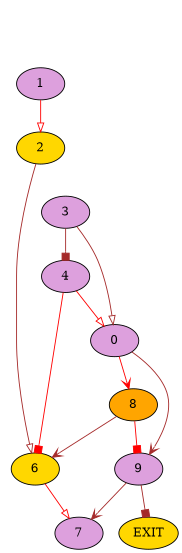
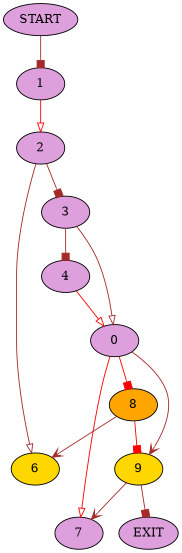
node "START": added
node "2": fillcolor gold -> plum
edge "2" -> "3": added
edge "4" -> "6": removed
edge "0" -> "8": arrowhead vee -> box
node "9": fillcolor plum -> gold
edge "6" -> "7": now "0" -> "7"
node "EXIT": fillcolor gold -> plum
